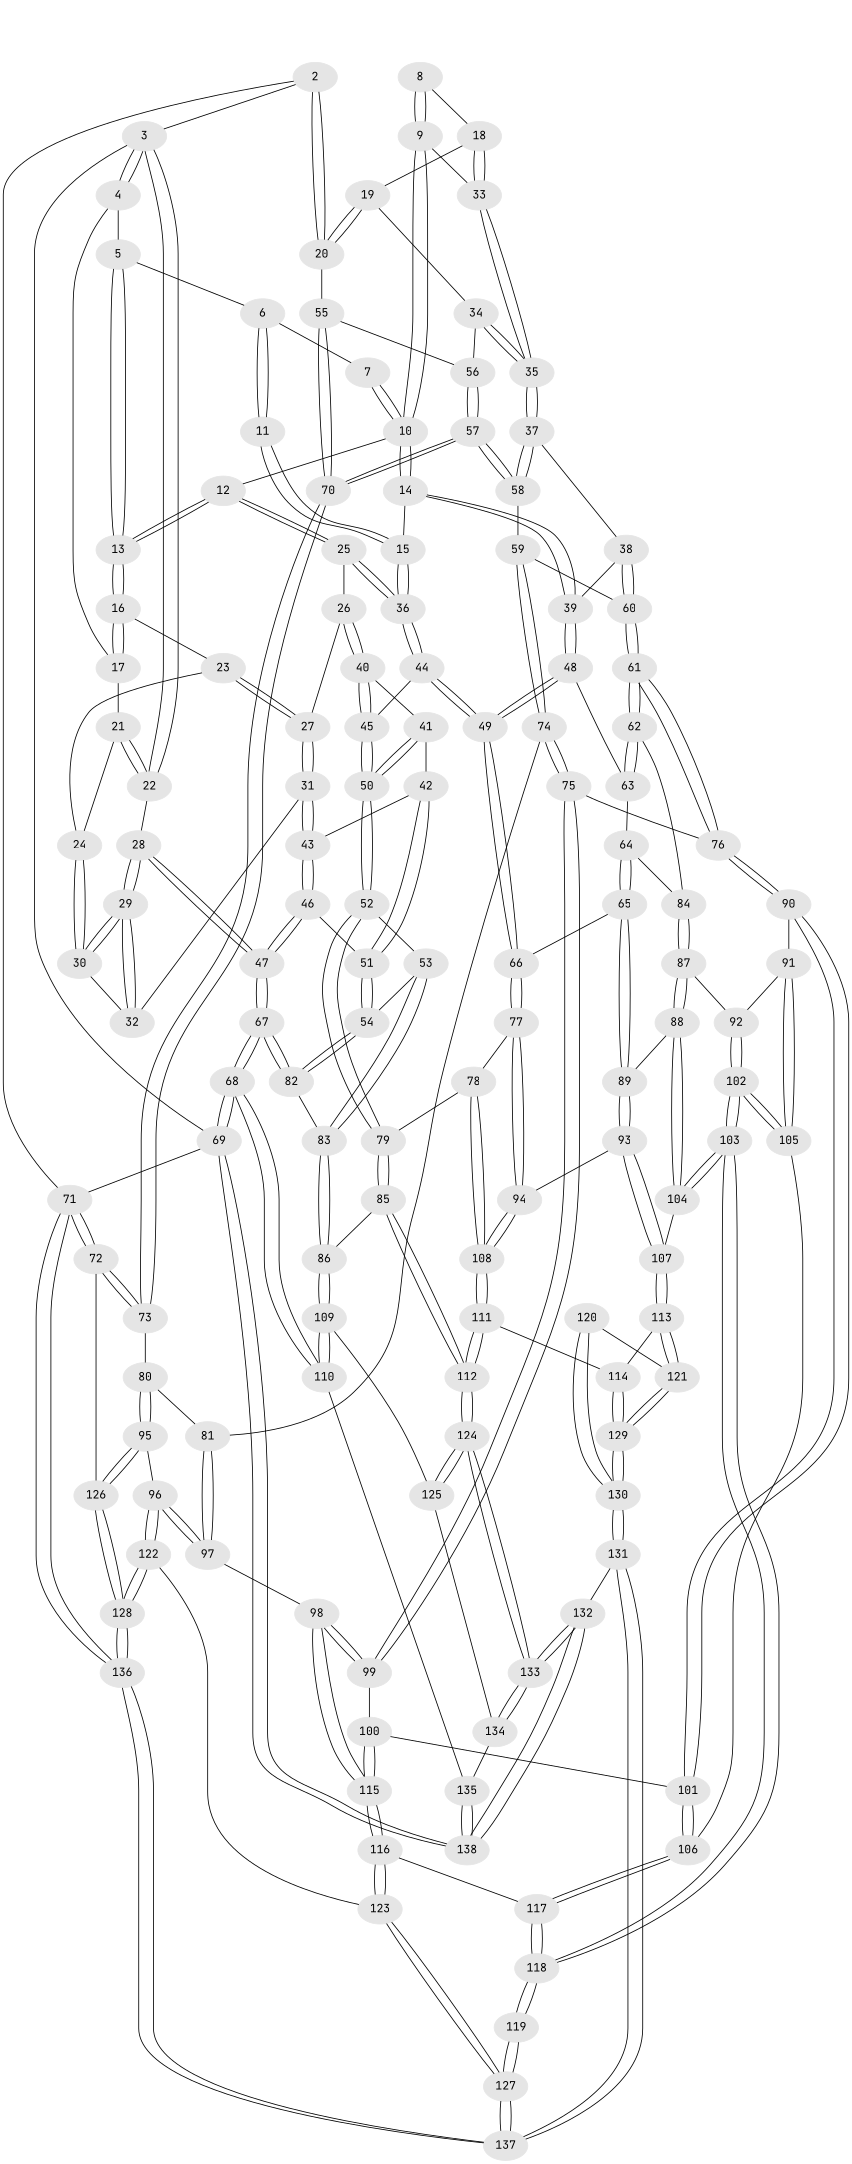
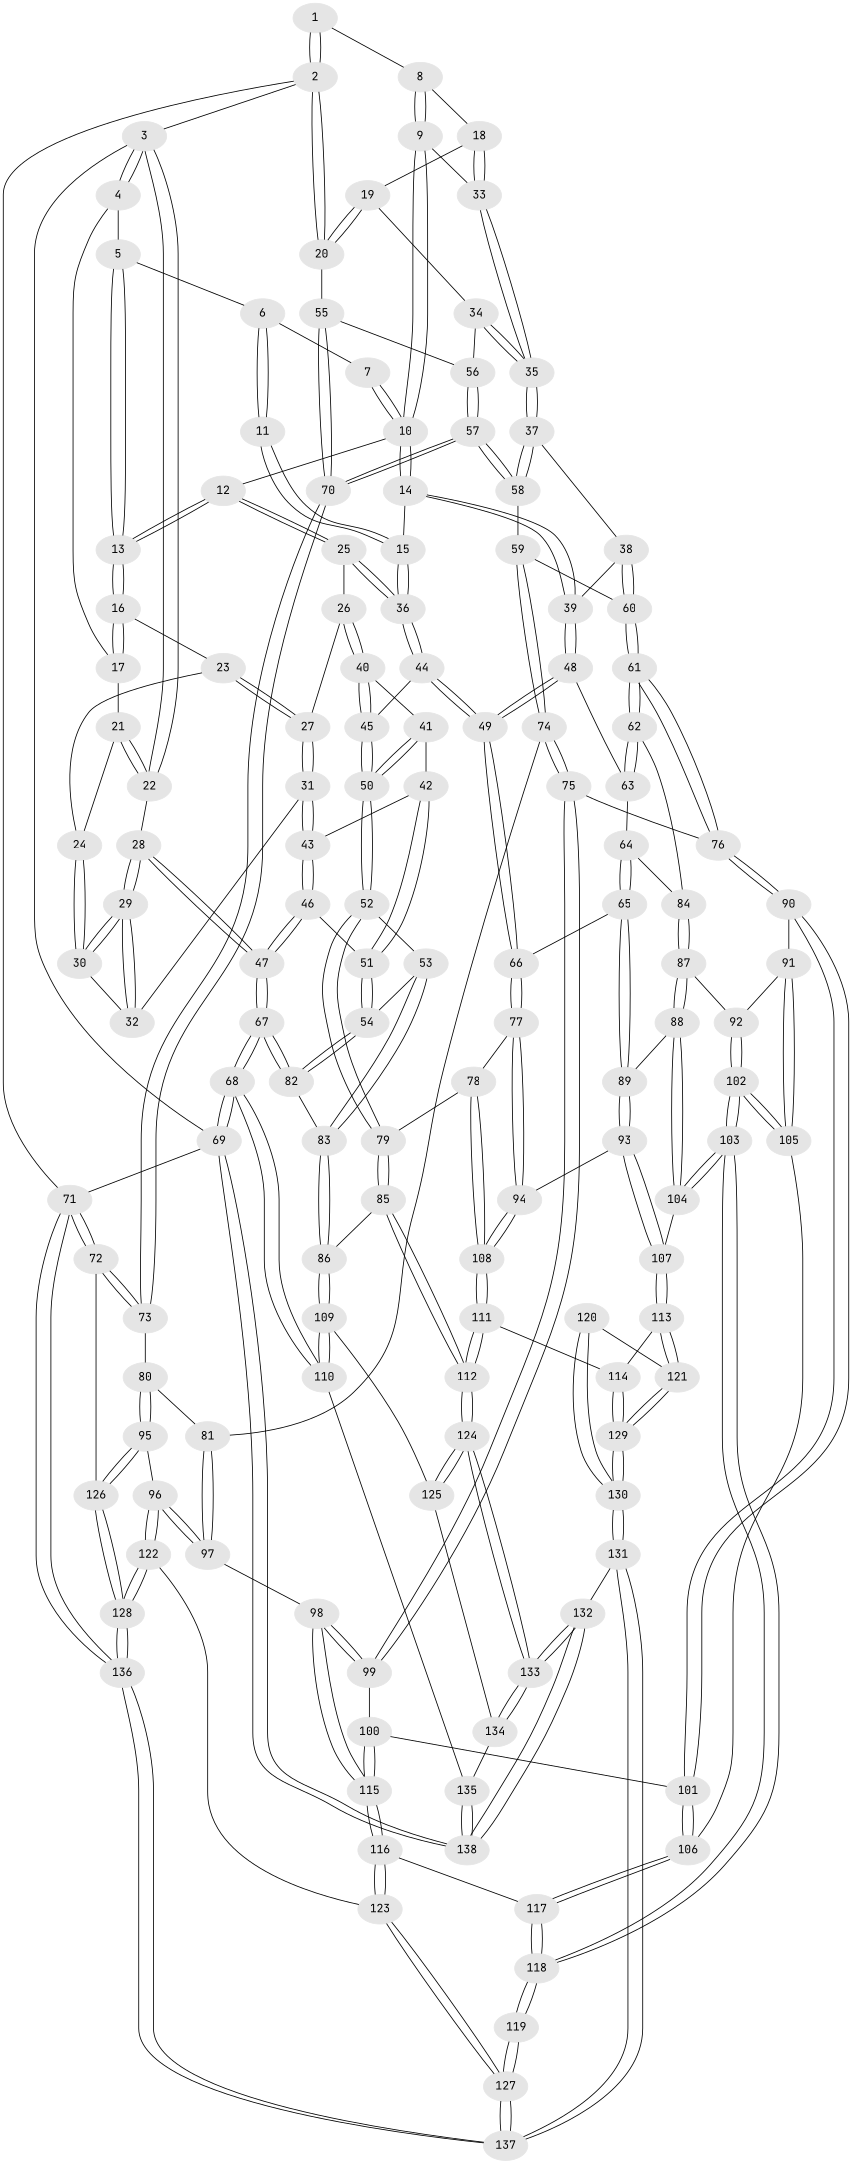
node "1": added
